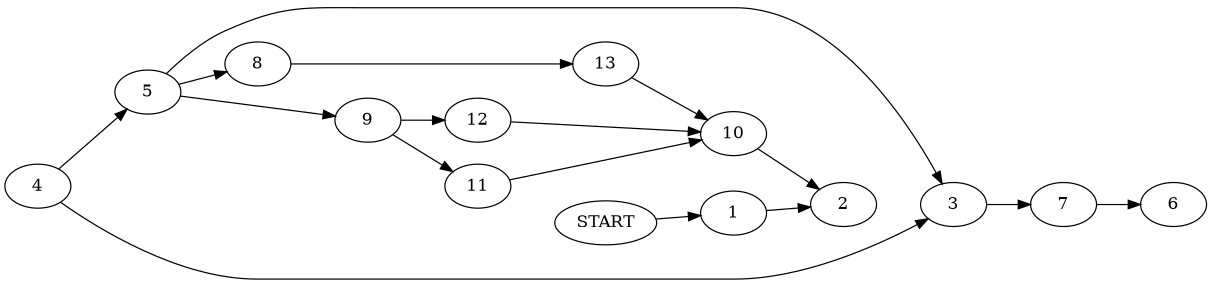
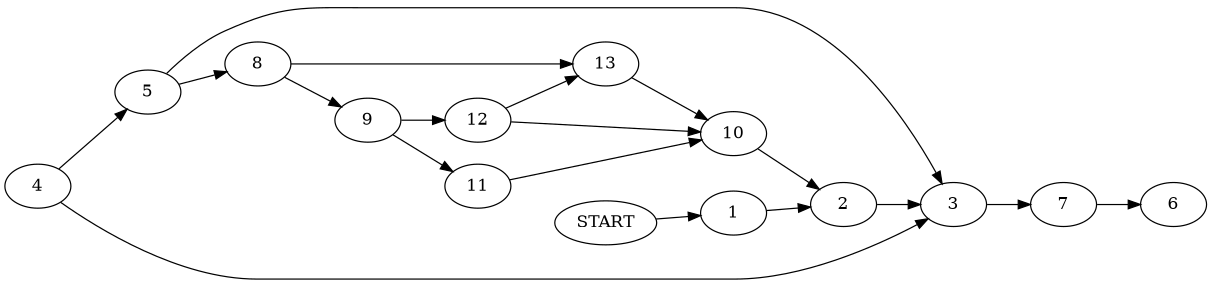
edge "12" -> "13": added
edge "5" -> "9": now "8" -> "9"
edge "2" -> "3": added
